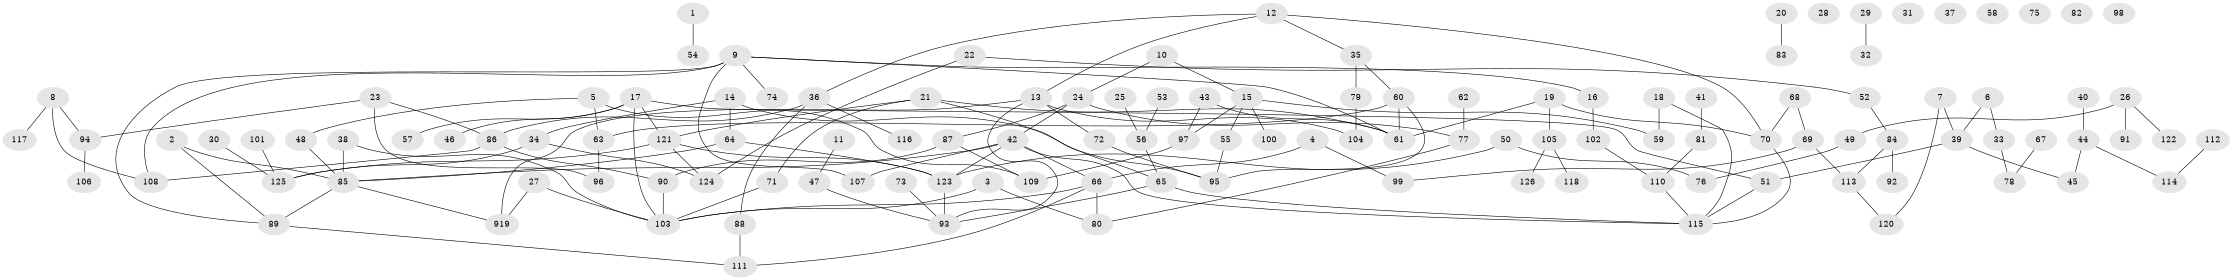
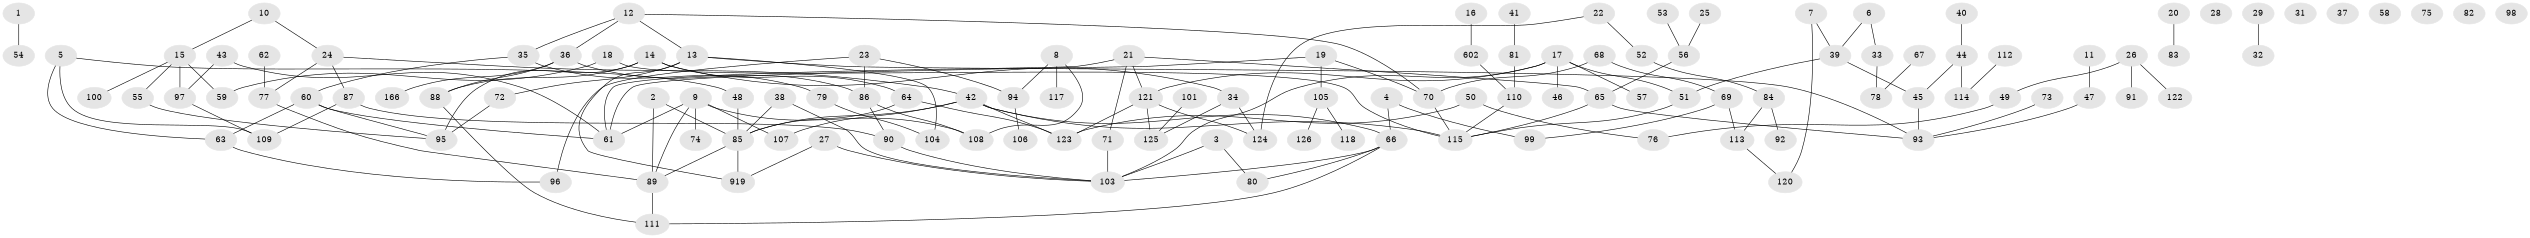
edge "9" -- "16": removed
edge "14" -- "88": added
node "30": removed
node "116": label "116" -> "166"
node "102": label "102" -> "602"
edge "77" -- "80": now "77" -- "89"
edge "123" -- "93": now "45" -- "93"
